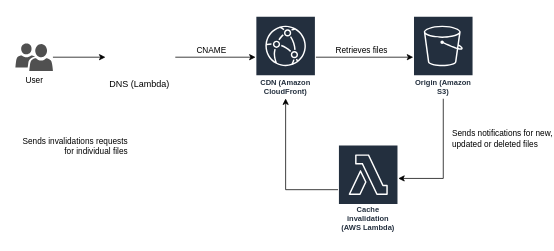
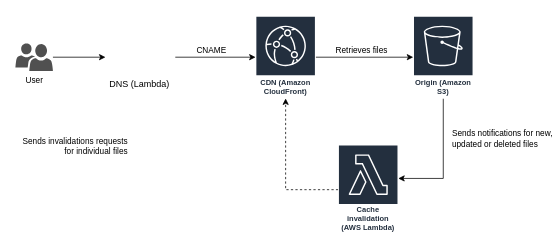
edge "Cache invalidation (AWS Lambda)" -> "CDN (Amazon CloudFront)": style solid -> dashed
